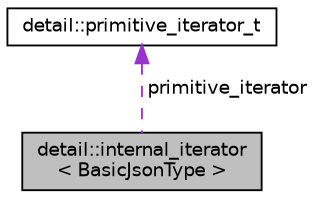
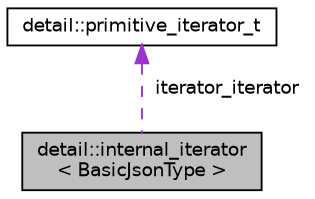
edge "detail::internal_iterator < BasicJsonType >" -> "detail::primitive_iterator_t": label " primitive_iterator" -> " iterator_iterator"
